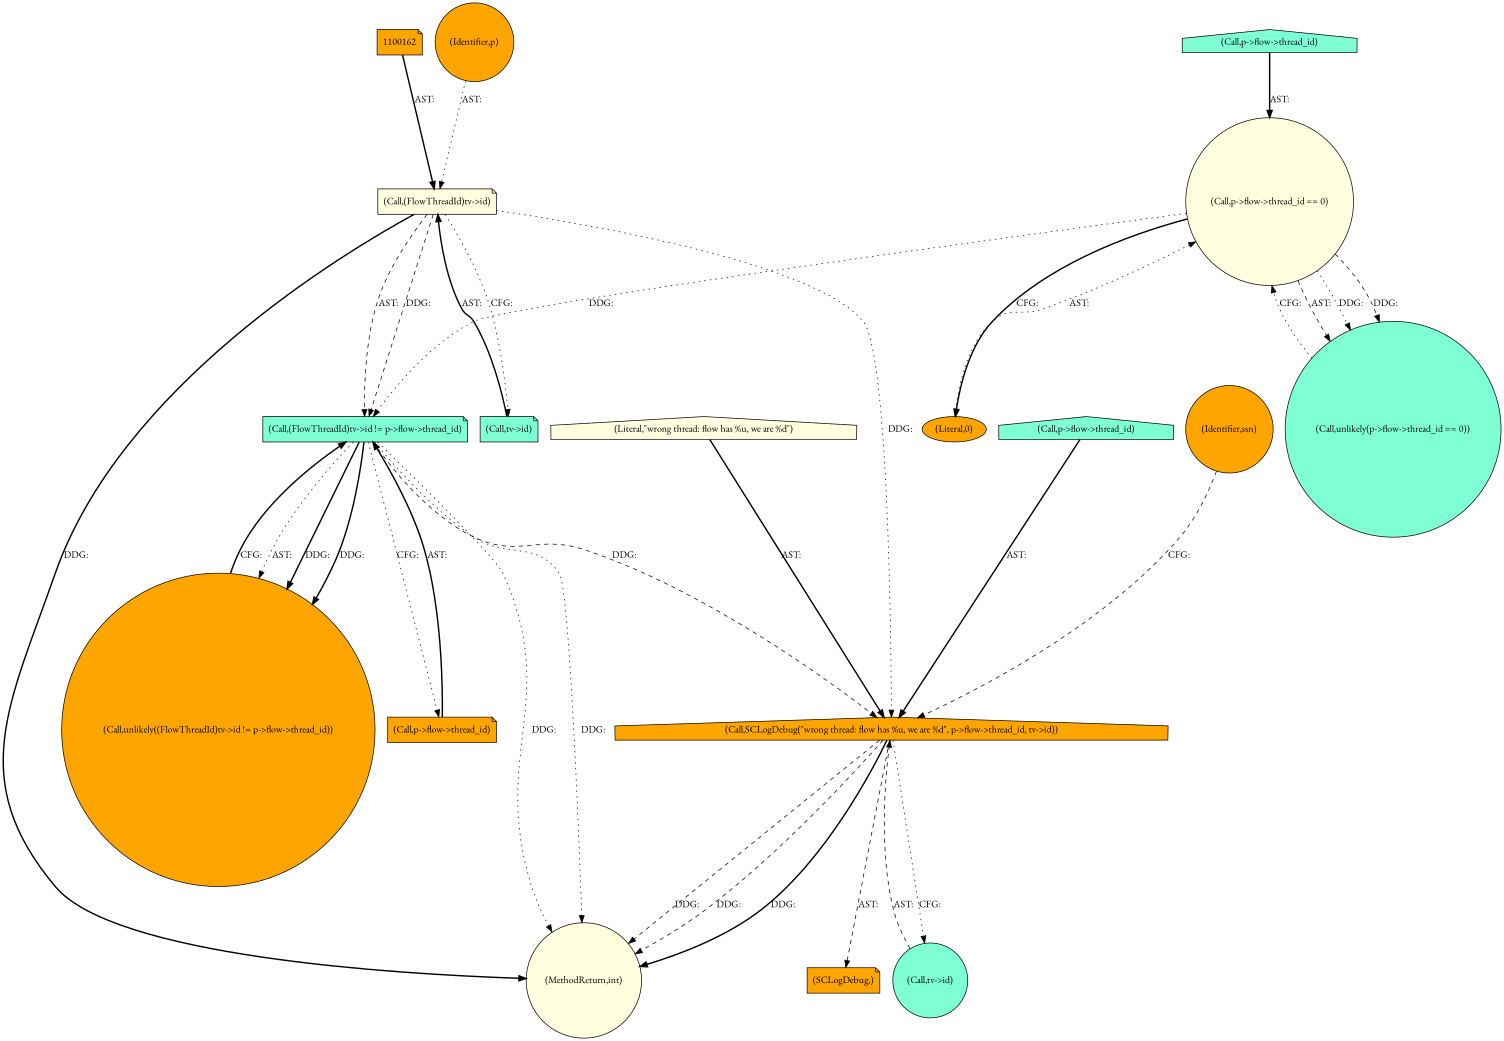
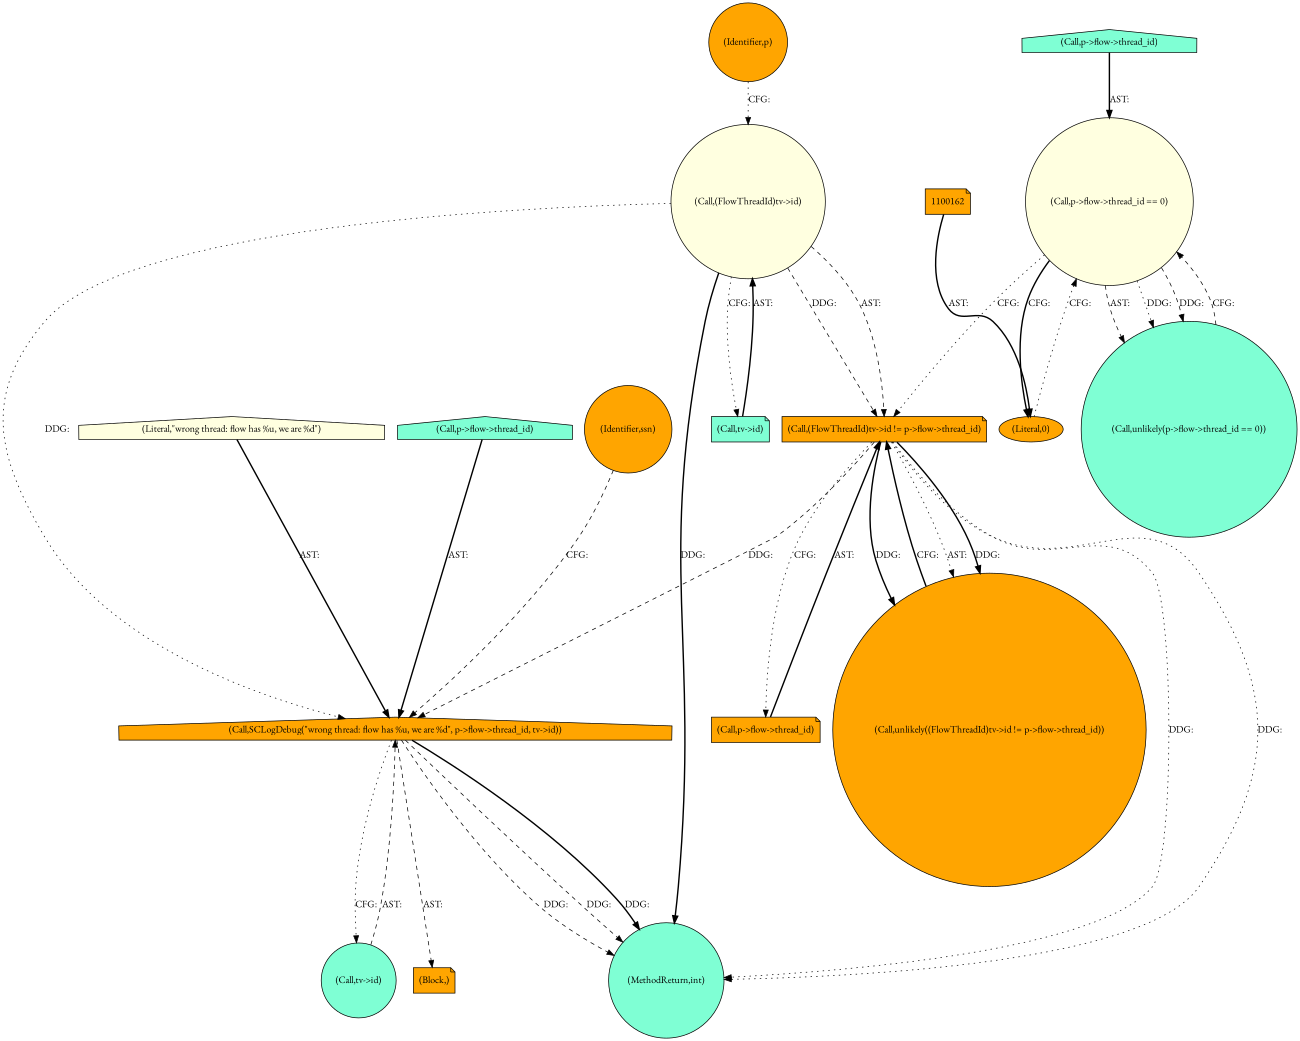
edge "(Identifier,p)" -> "(Call,(FlowThreadId)tv->id)": label "AST: " -> "CFG: "
edge "1100162" -> "(Call,(FlowThreadId)tv->id)": now "1100162" -> "(Literal,0)"
node "(Call,(FlowThreadId)tv->id)": shape note -> circle
edge "(Call,p->flow->thread_id == 0)" -> "(Call,(FlowThreadId)tv->id != p->flow->thread_id)": label "DDG: " -> "CFG: "
edge "(Literal,0)" -> "(Call,p->flow->thread_id == 0)": label "AST: " -> "CFG: "
edge "(Call,unlikely(p->flow->thread_id == 0))" -> "(Call,p->flow->thread_id == 0)": style dotted -> dashed
node "(Call,(FlowThreadId)tv->id != p->flow->thread_id)": fillcolor aquamarine -> orange
node "(MethodReturn,int)": fillcolor lightyellow -> aquamarine
node "(SCLogDebug,)": label "(SCLogDebug,)" -> "(Block,)"
